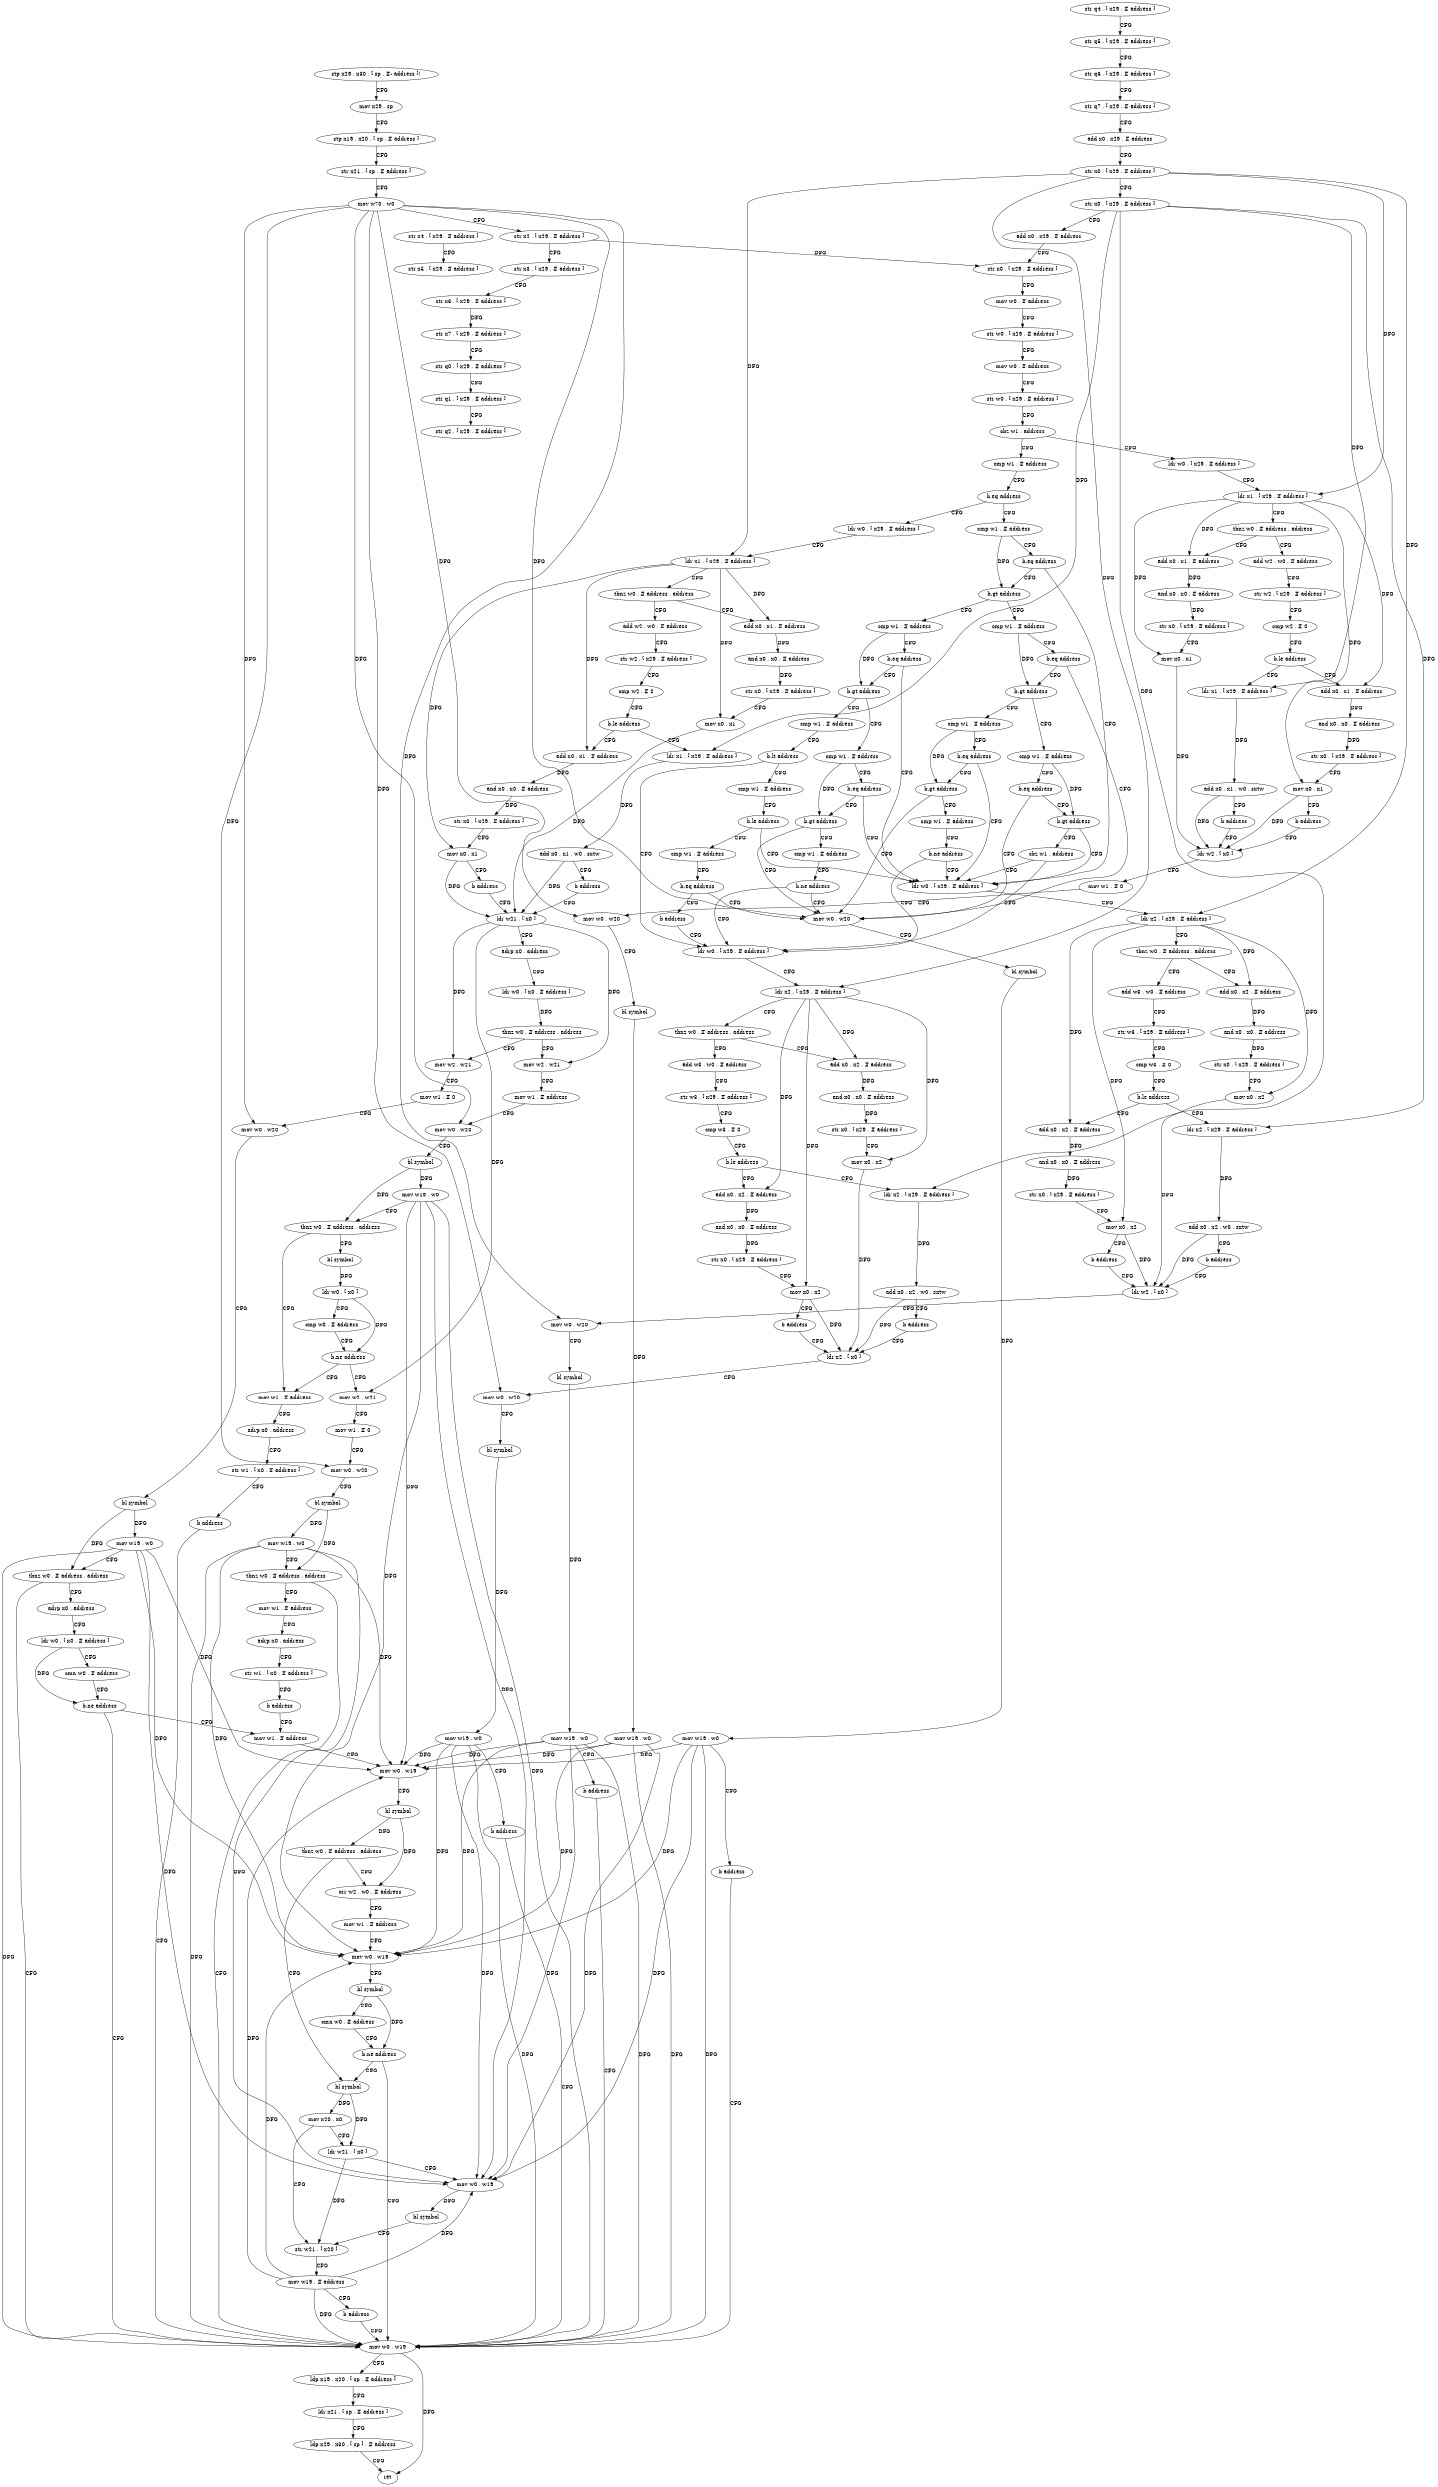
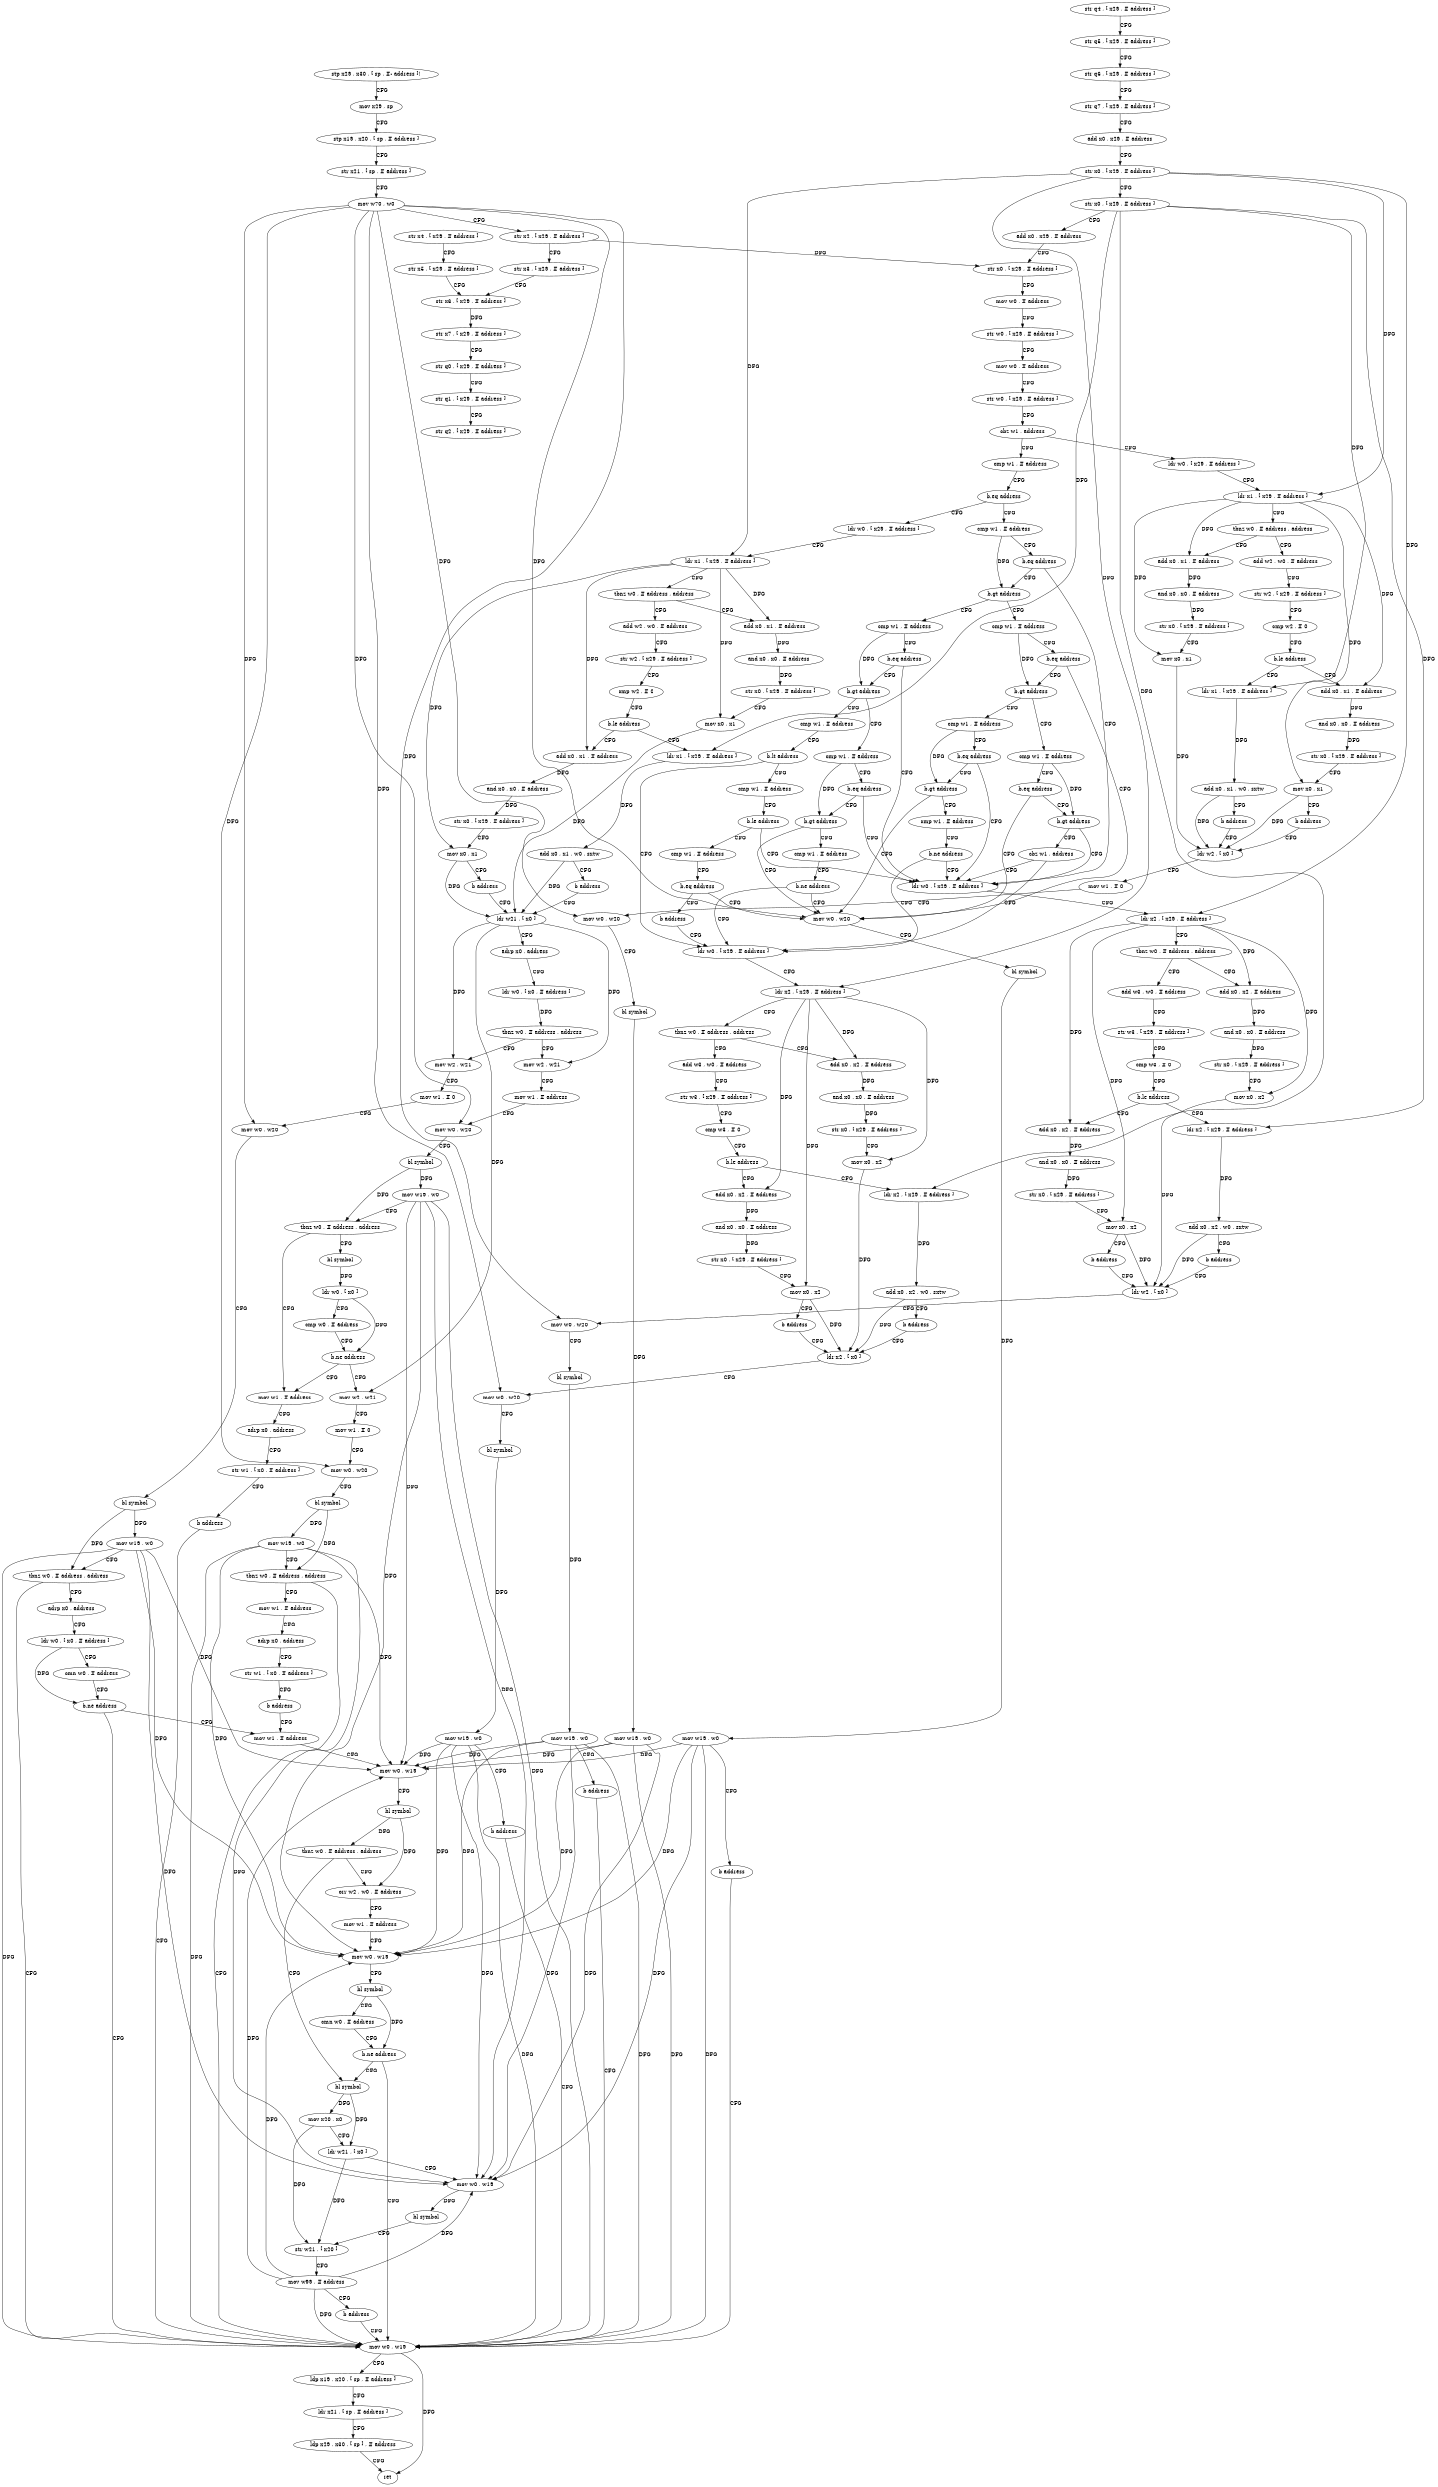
edge "str x5 , [ x29 , # address ]" -> "str x6 , [ x29 , # address ]": added, label "CFG"
edge "mov x20 , x0" -> "str w21 , [ x20 ]": label "CFG" -> "DFG"
node "mov w19 , # address": label "mov w19 , # address" -> "mov w99 , # address"
